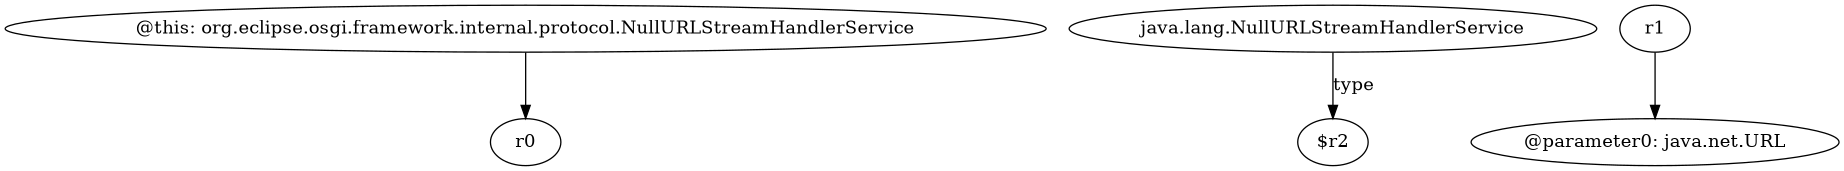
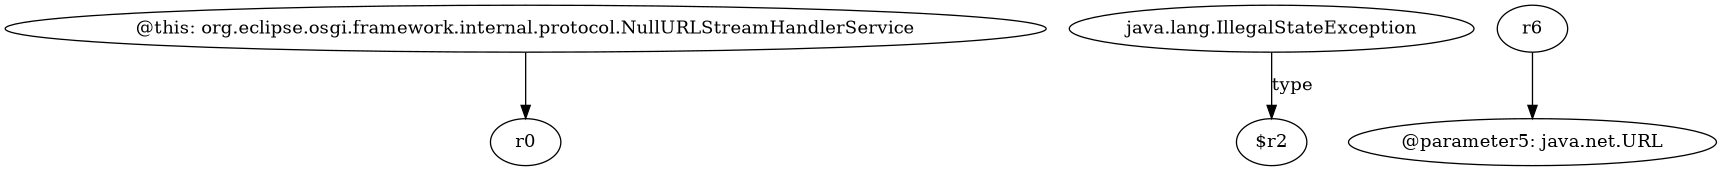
node "java.lang.NullURLStreamHandlerService": label "java.lang.NullURLStreamHandlerService" -> "java.lang.IllegalStateException"
node "r1": label "r1" -> "r6"
node "@parameter0: java.net.URL": label "@parameter0: java.net.URL" -> "@parameter5: java.net.URL"
